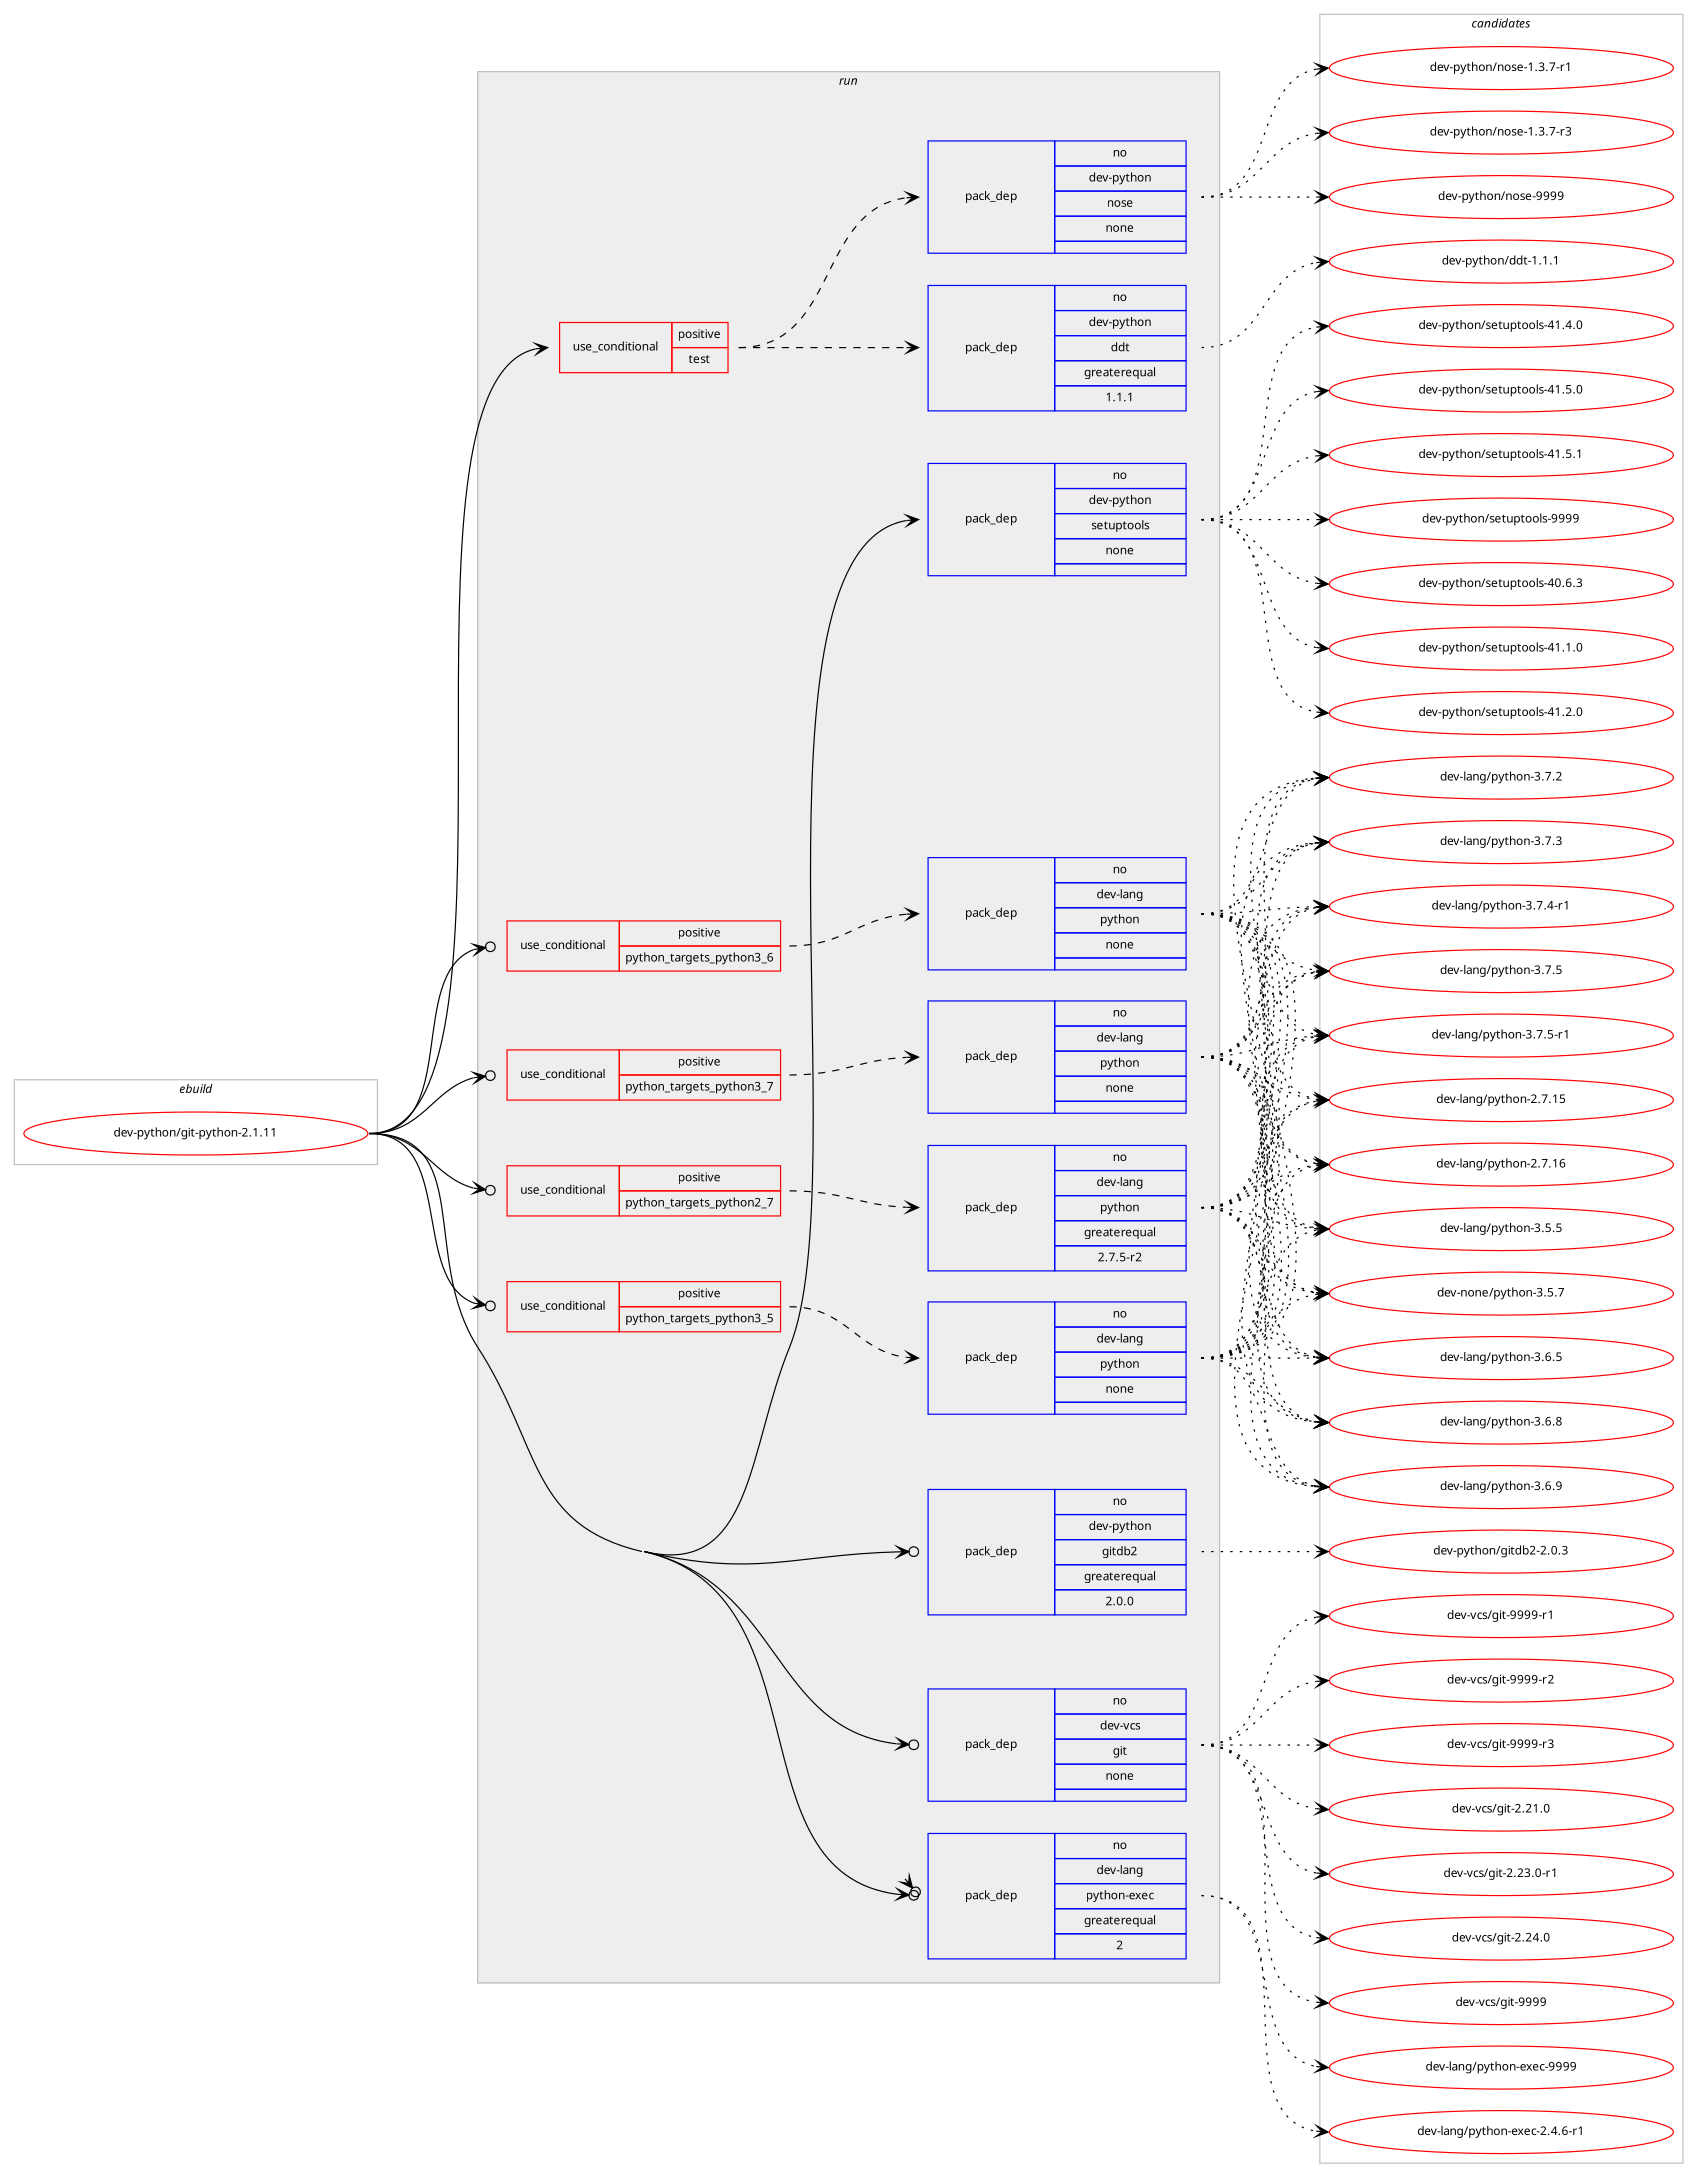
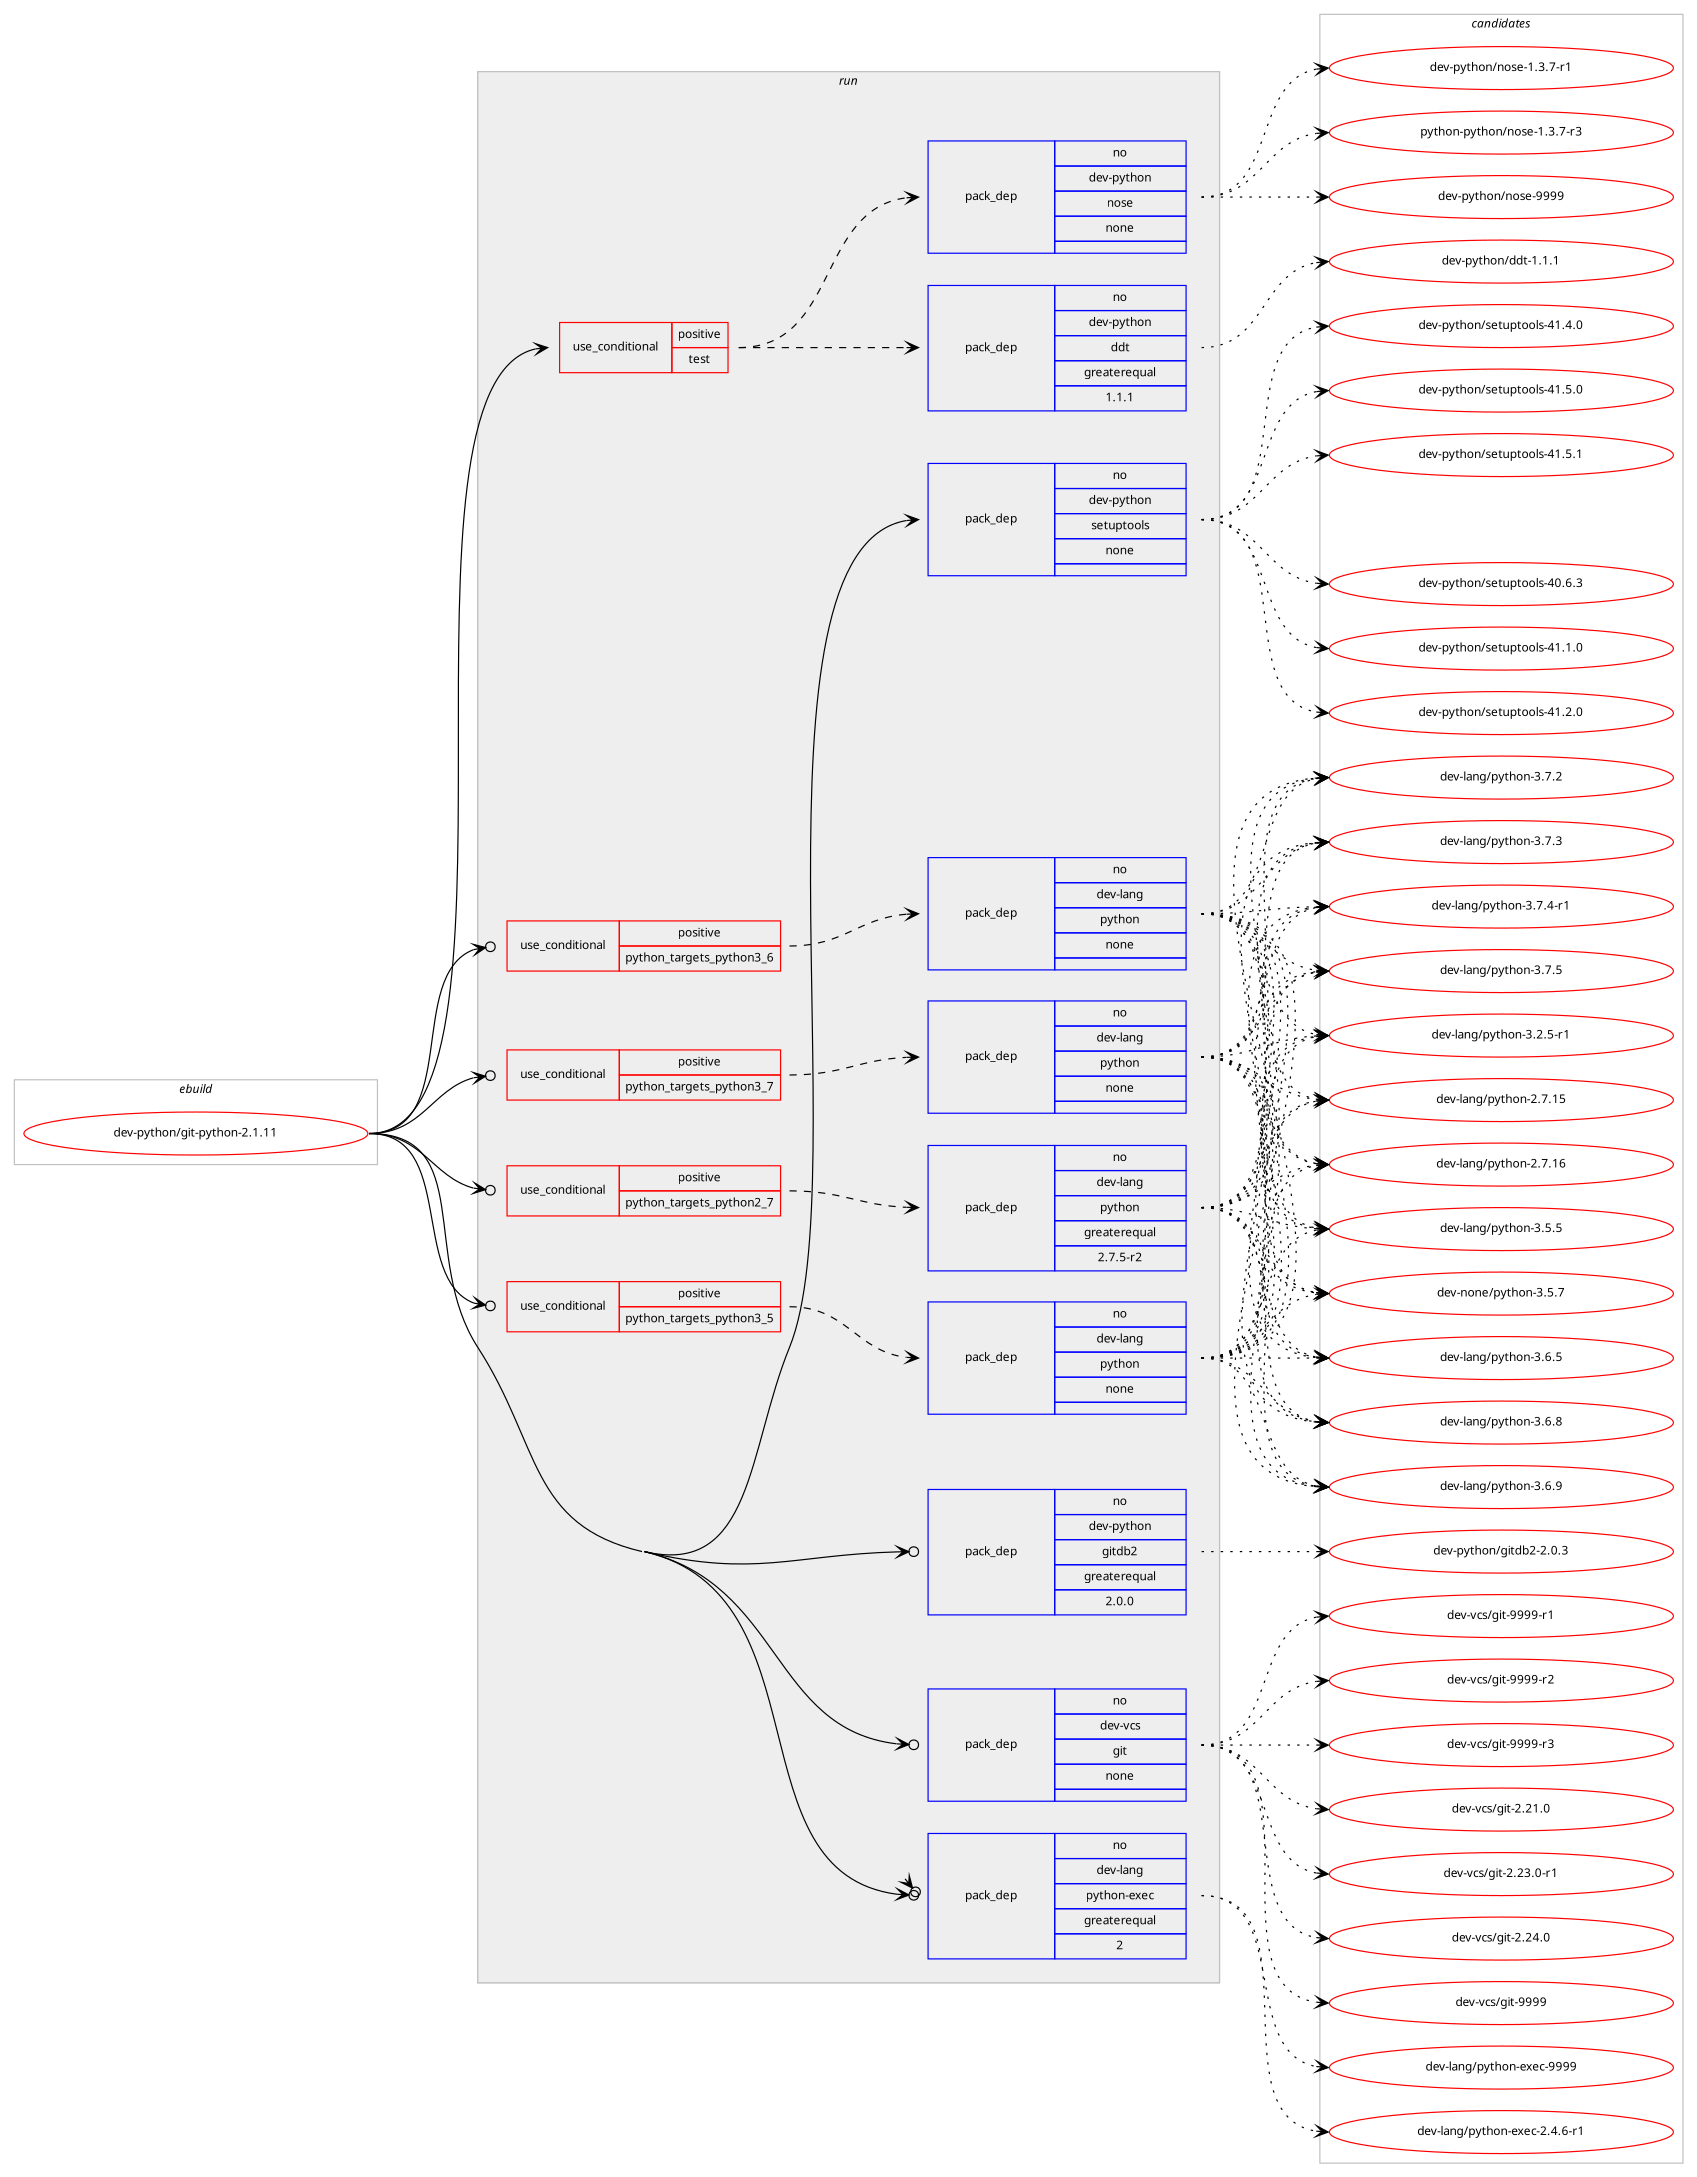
node "dev-python/nose-1.3.7-r3": label "dev-python/nose-1.3.7-r3" -> "python-python/nose-1.3.7-r3"
node "dev-python/setuptools-9999": removed
node "dev-lang/python-3.7.5-r1": label "dev-lang/python-3.7.5-r1" -> "dev-lang/python-3.2.5-r1"
